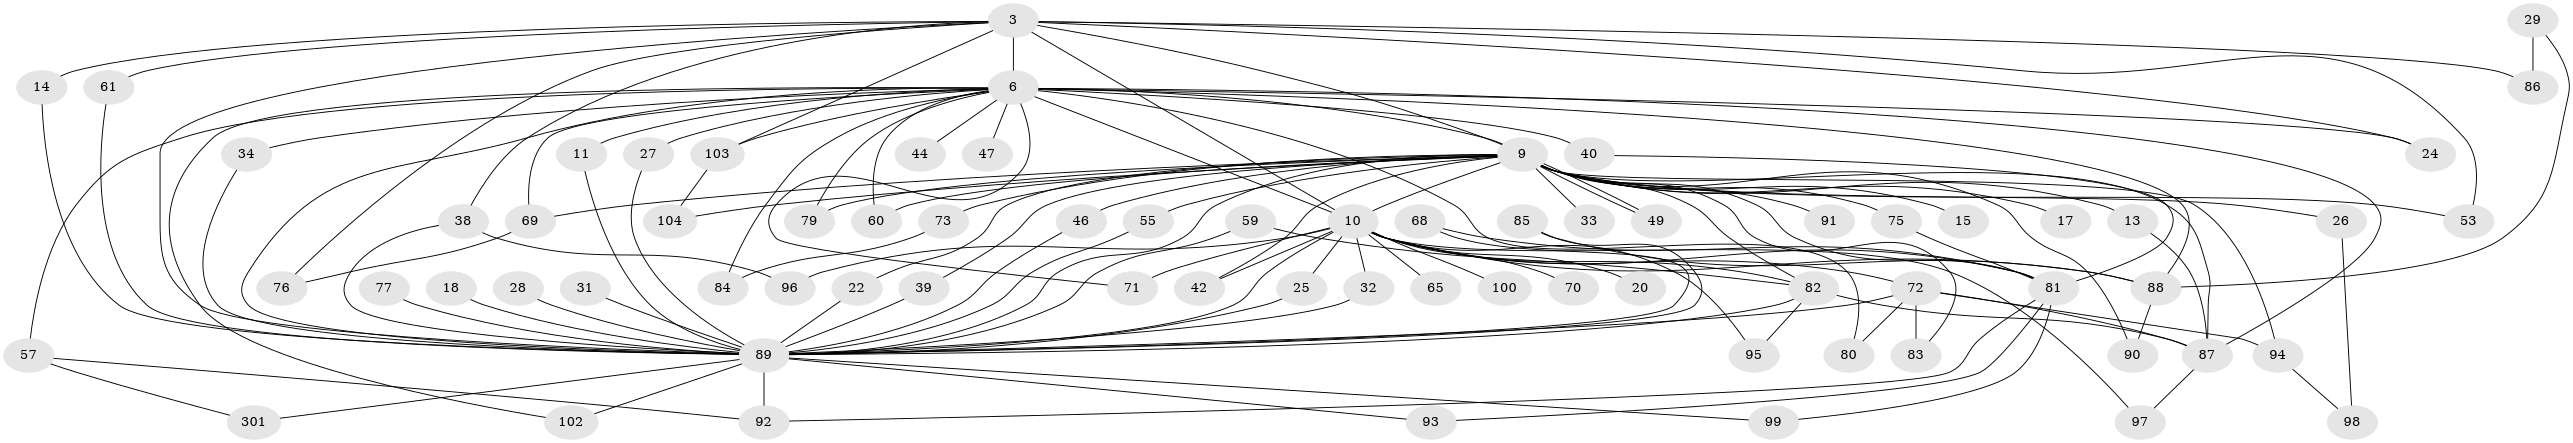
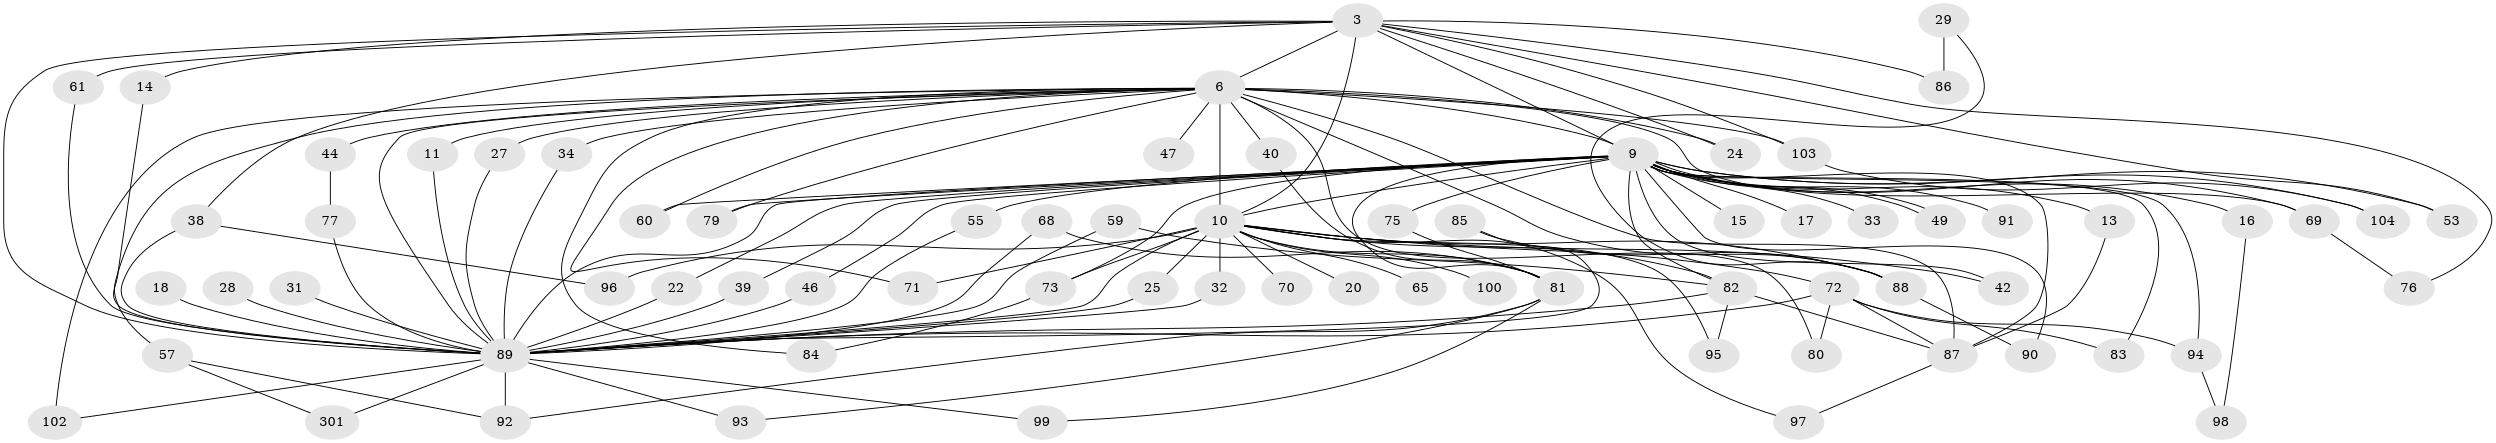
edge "44" -- "77": added
node "26": label "26" -> "16"
edge "10" -- "73": added
